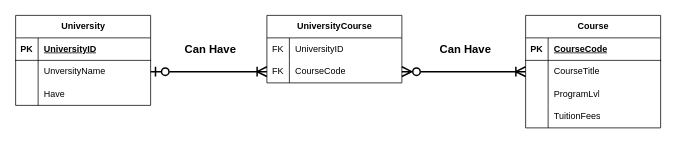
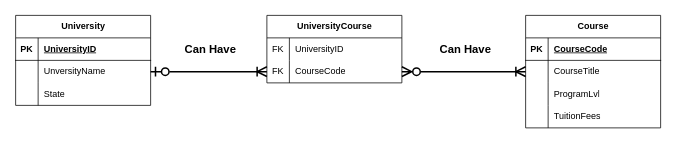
node "Have": label "Have" -> "State"
